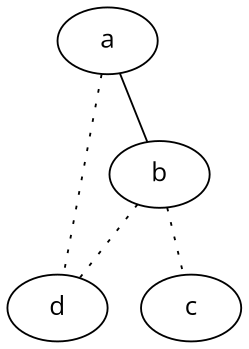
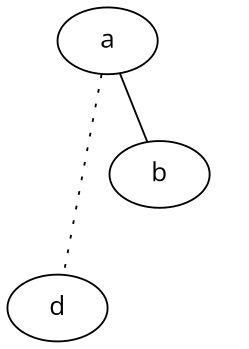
edge "b" -- "d": removed
node "c": removed
